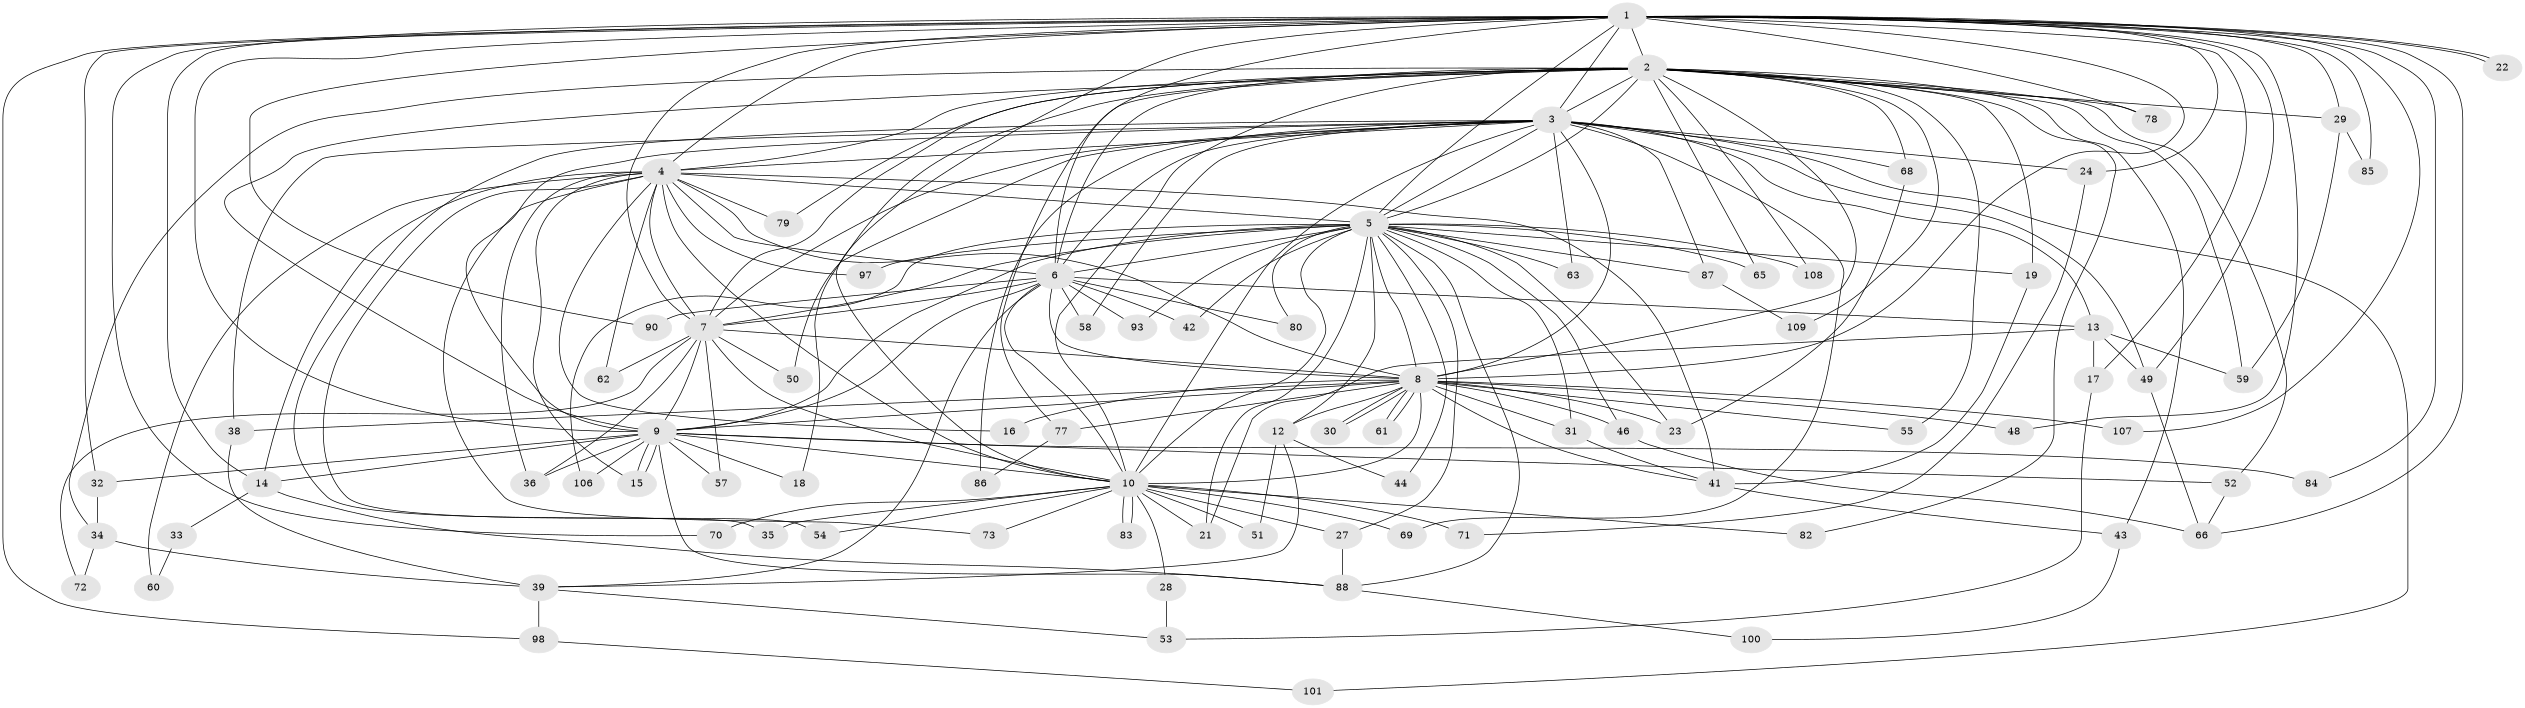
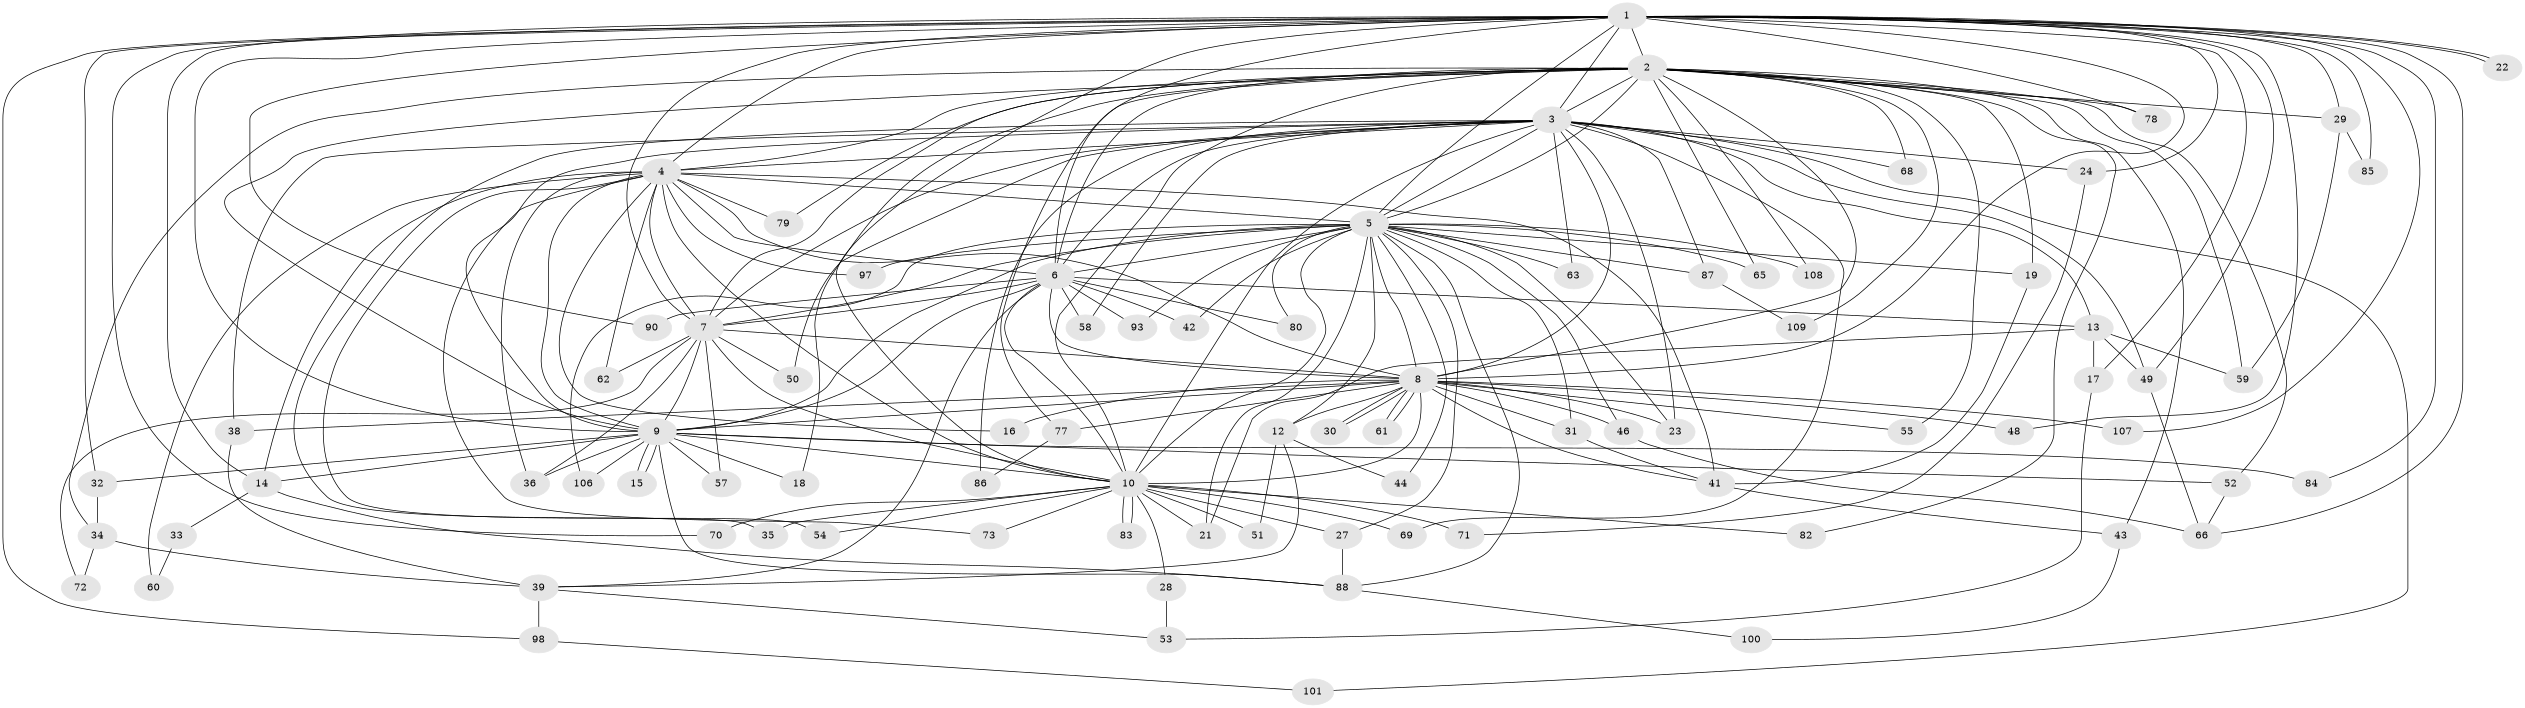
edge "4" -- "15": now "4" -- "9"
edge "68" -- "23": now "3" -- "23"
